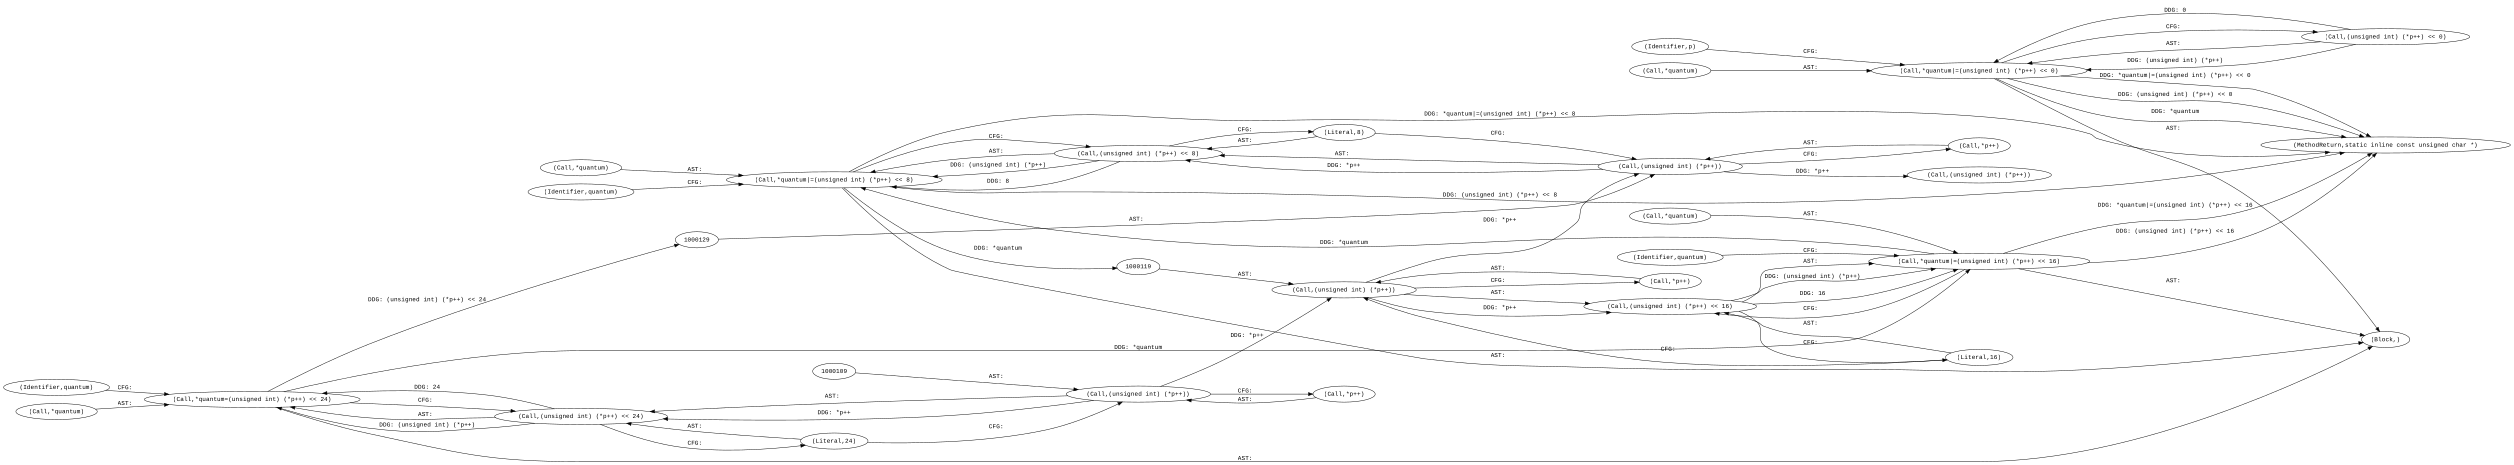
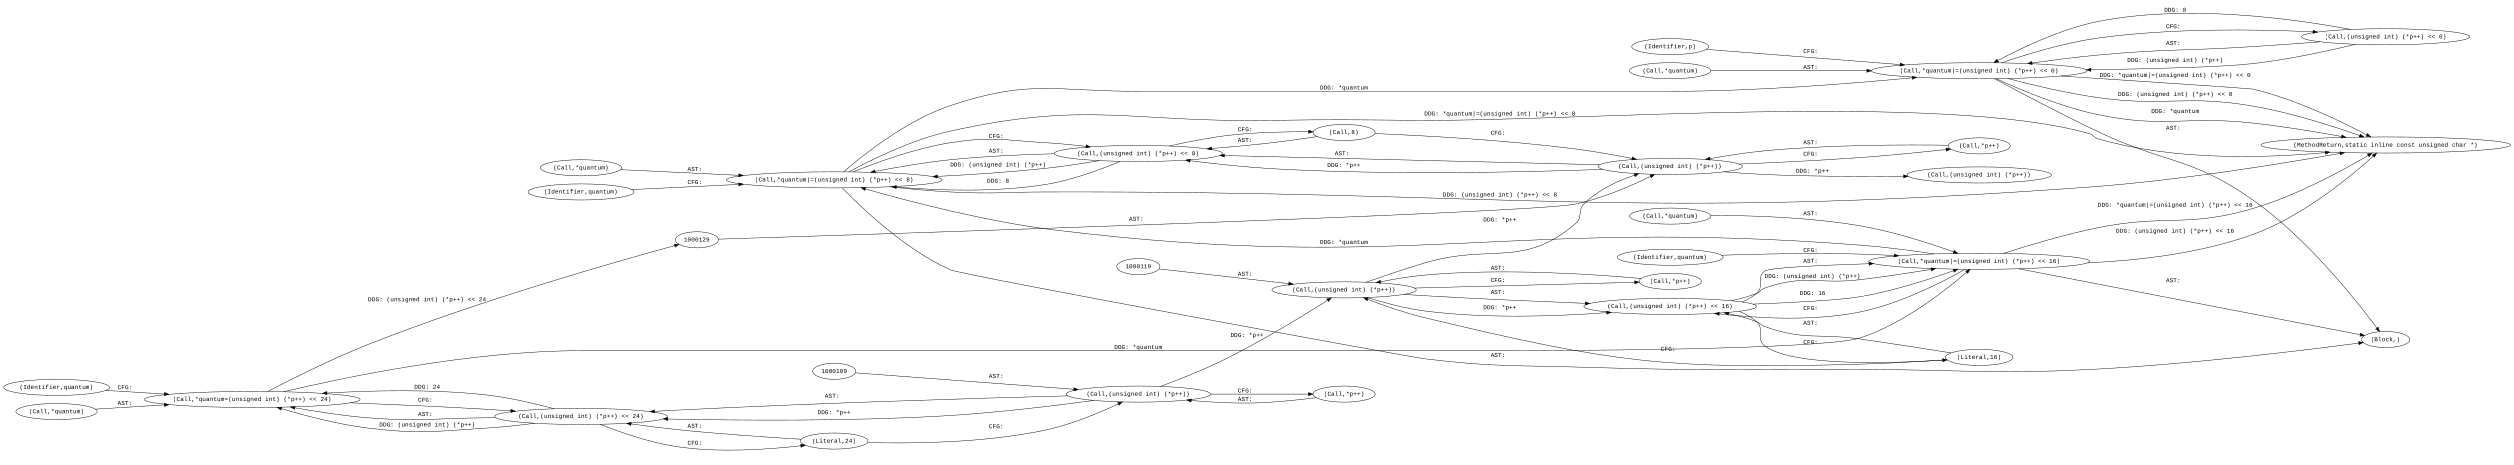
node "(Literal,8)": label "(Literal,8)" -> "(Call,8)"
edge "(Call,*quantum|=(unsigned int) (*p++) << 8)" -> "1000119": now "(Call,*quantum|=(unsigned int) (*p++) << 8)" -> "(Call,*quantum|=(unsigned int) (*p++) << 0)"
edge "(Call,*quantum=(unsigned int) (*p++) << 24)" -> "(Block,)": removed, label "AST:"
